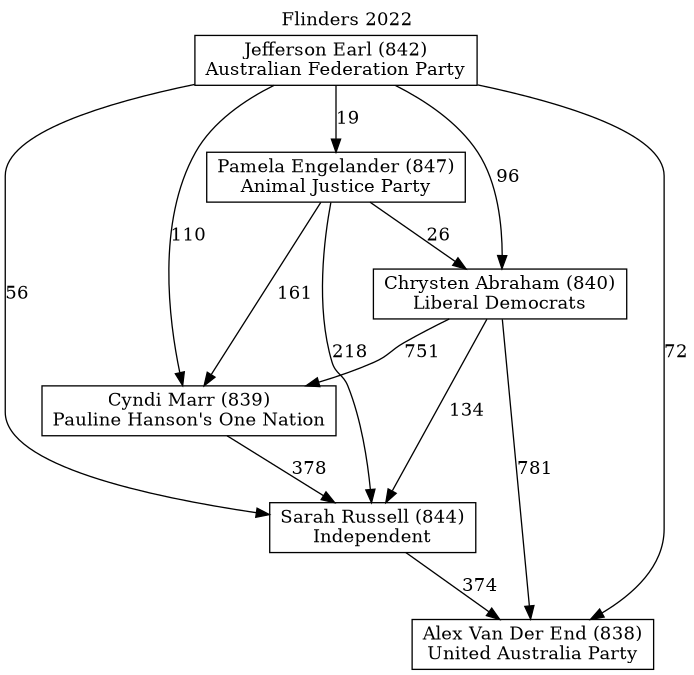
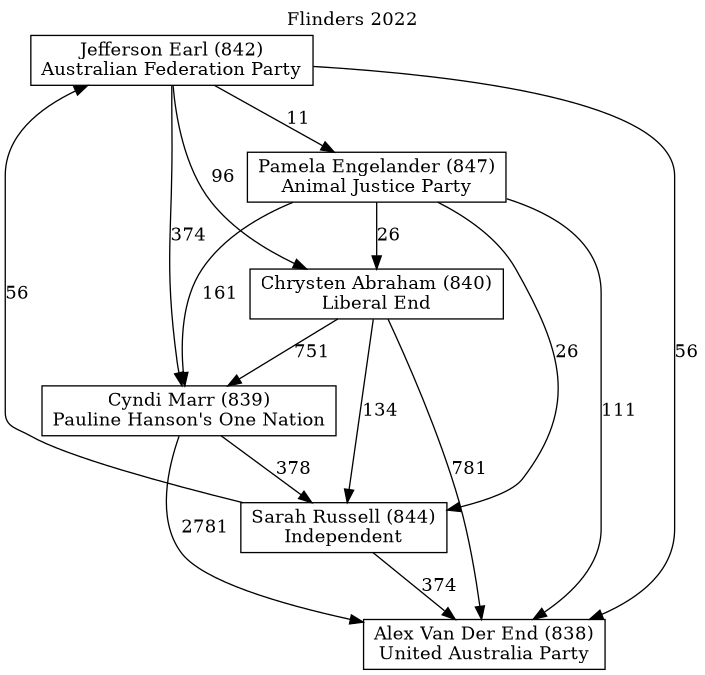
edge "Jefferson Earl (842) Australian Federation Party" -> "Pamela Engelander (847) Animal Justice Party": label "19" -> "11"
edge "Jefferson Earl (842) Australian Federation Party" -> "Cyndi Marr (839) Pauline Hanson's One Nation": label "110" -> "374"
node "Chrysten Abraham (840) Liberal Democrats": label "Chrysten Abraham (840) Liberal Democrats" -> "Chrysten Abraham (840) Liberal End"
edge "Jefferson Earl (842) Australian Federation Party" -> "Sarah Russell (844) Independent": reversed
edge "Pamela Engelander (847) Animal Justice Party" -> "Sarah Russell (844) Independent": label "218" -> "26"
edge "Jefferson Earl (842) Australian Federation Party" -> "Alex Van Der End (838) United Australia Party": label "72" -> "56"
edge "Pamela Engelander (847) Animal Justice Party" -> "Alex Van Der End (838) United Australia Party": added, label "111"
edge "Cyndi Marr (839) Pauline Hanson's One Nation" -> "Alex Van Der End (838) United Australia Party": added, label "2781"
